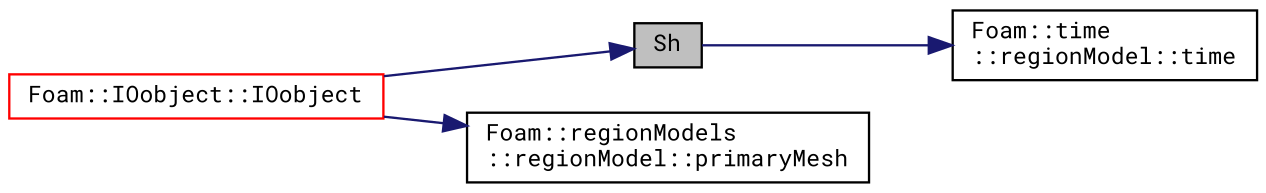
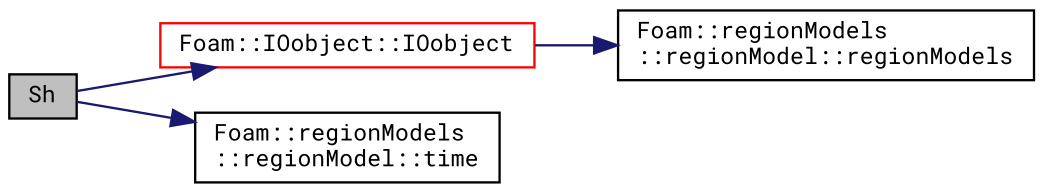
node "Foam::time ::regionModel::time": label "Foam::time ::regionModel::time" -> "Foam::regionModels ::regionModel::time"
edge "Foam::IOobject::IOobject" -> "Sh": reversed
node "Foam::regionModels ::regionModel::primaryMesh": label "Foam::regionModels ::regionModel::primaryMesh" -> "Foam::regionModels ::regionModel::regionModels"
